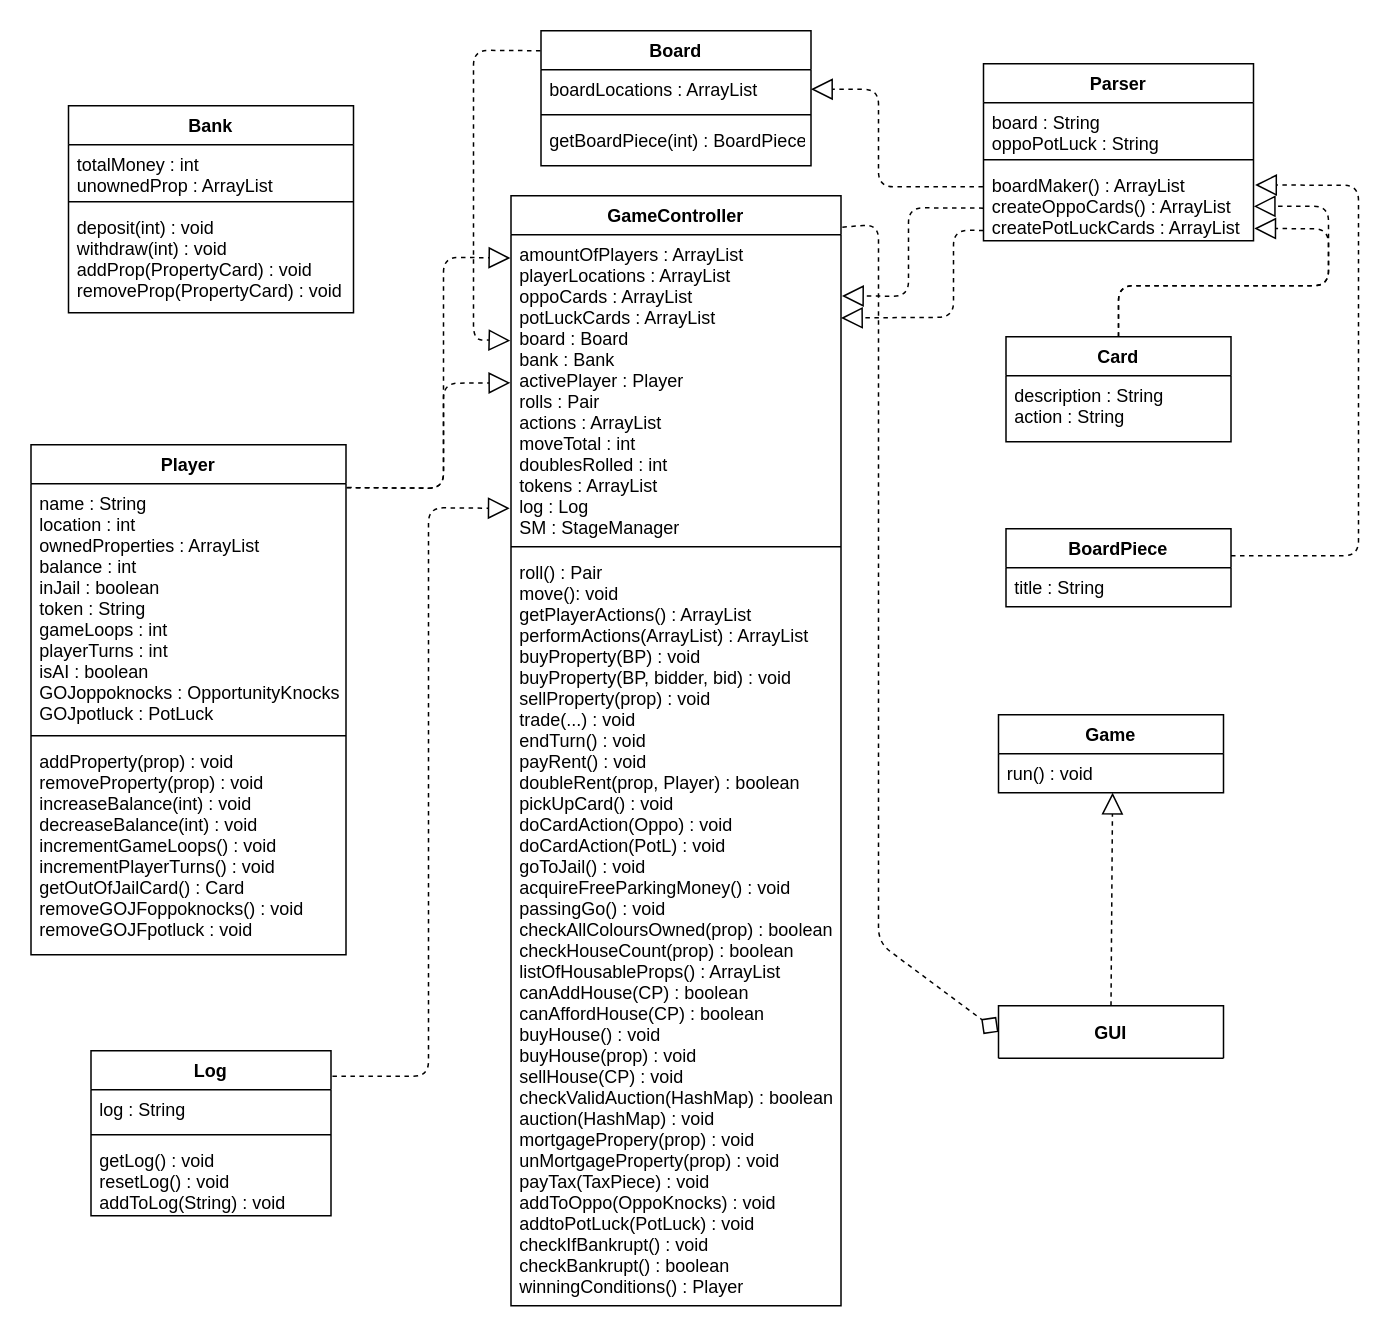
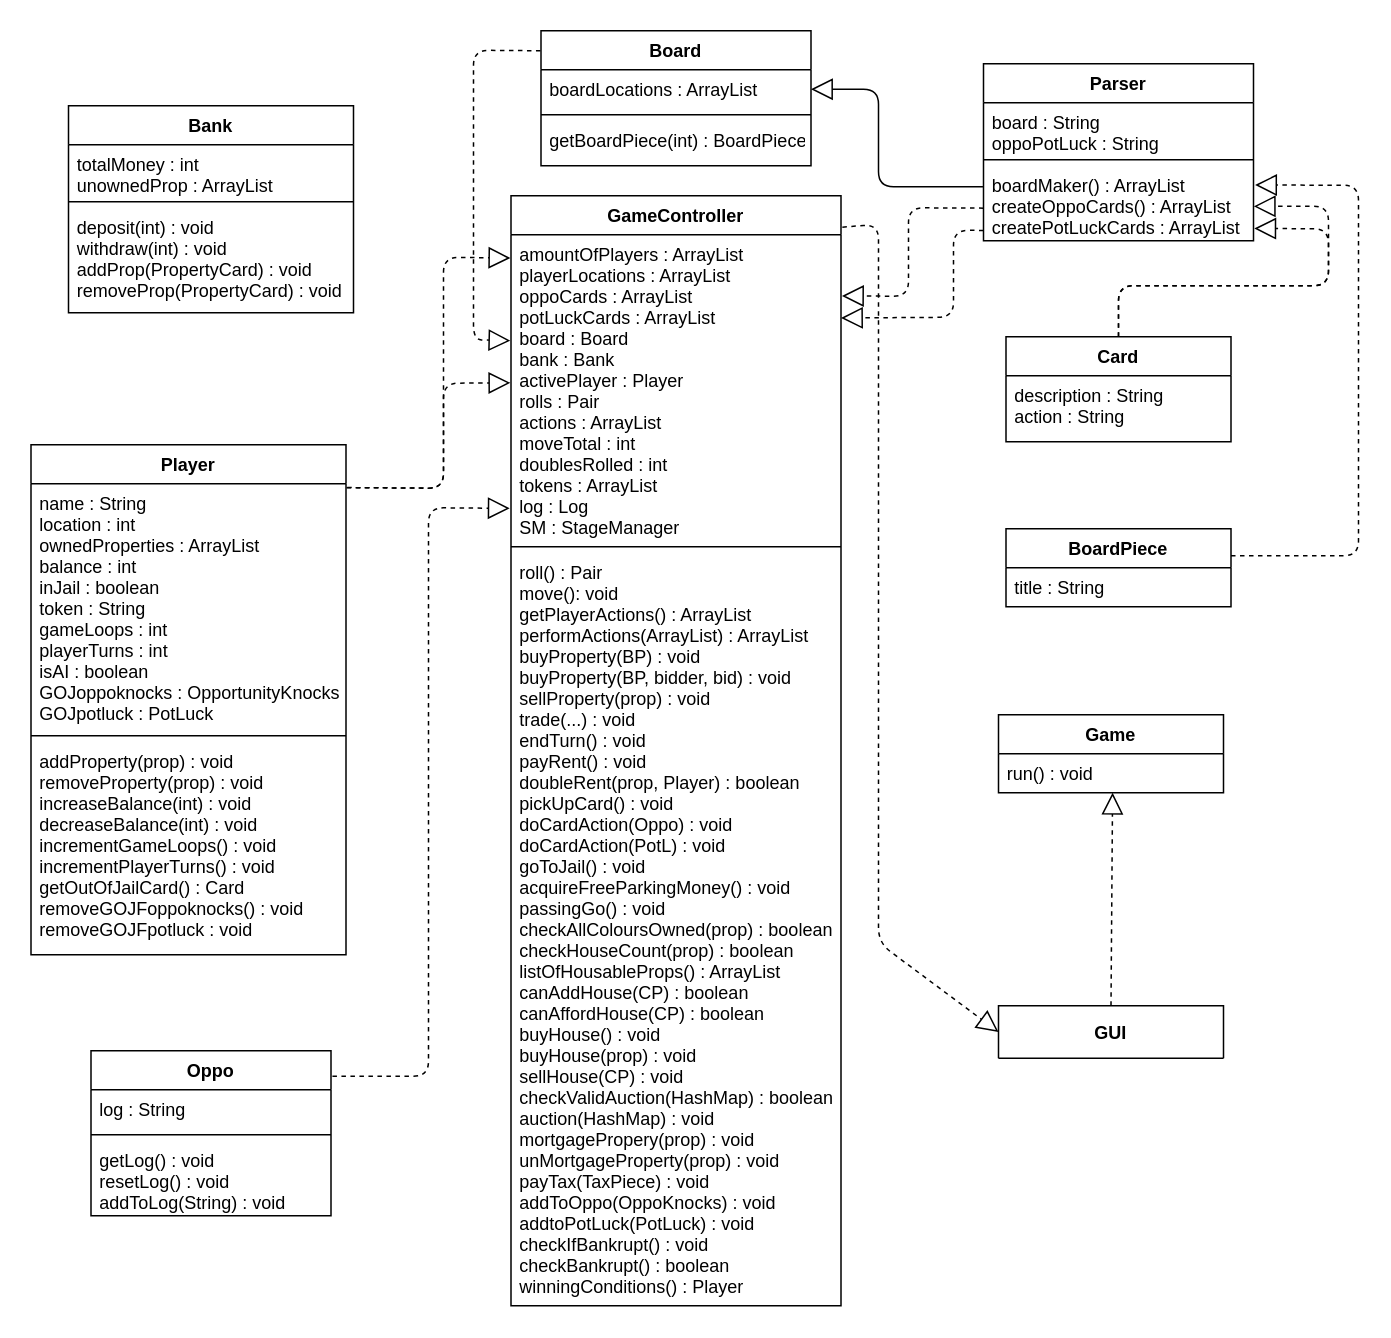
edge "boardMaker() : ArrayList createOppoCards() : ArrayList createPotLuckCards : ArrayList" -> "boardLocations : ArrayList": style dashed -> solid
edge "GameController" -> "GUI": arrowhead diamond -> block
node "Log": label "Log" -> "Oppo"
